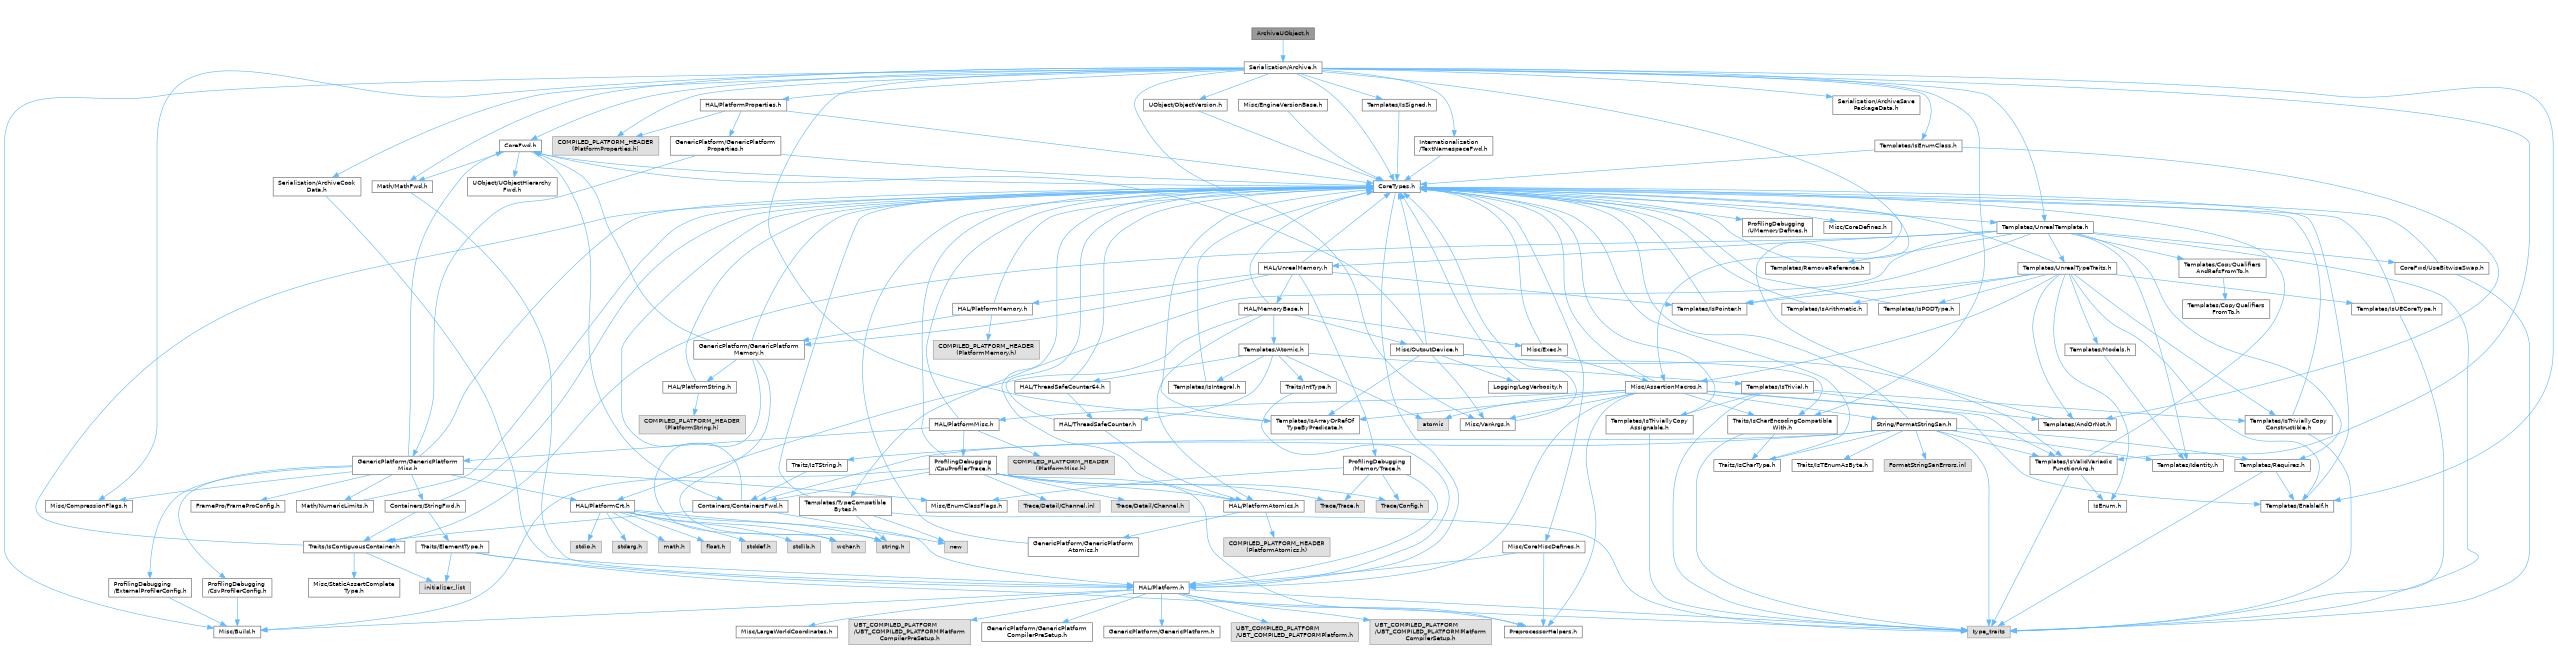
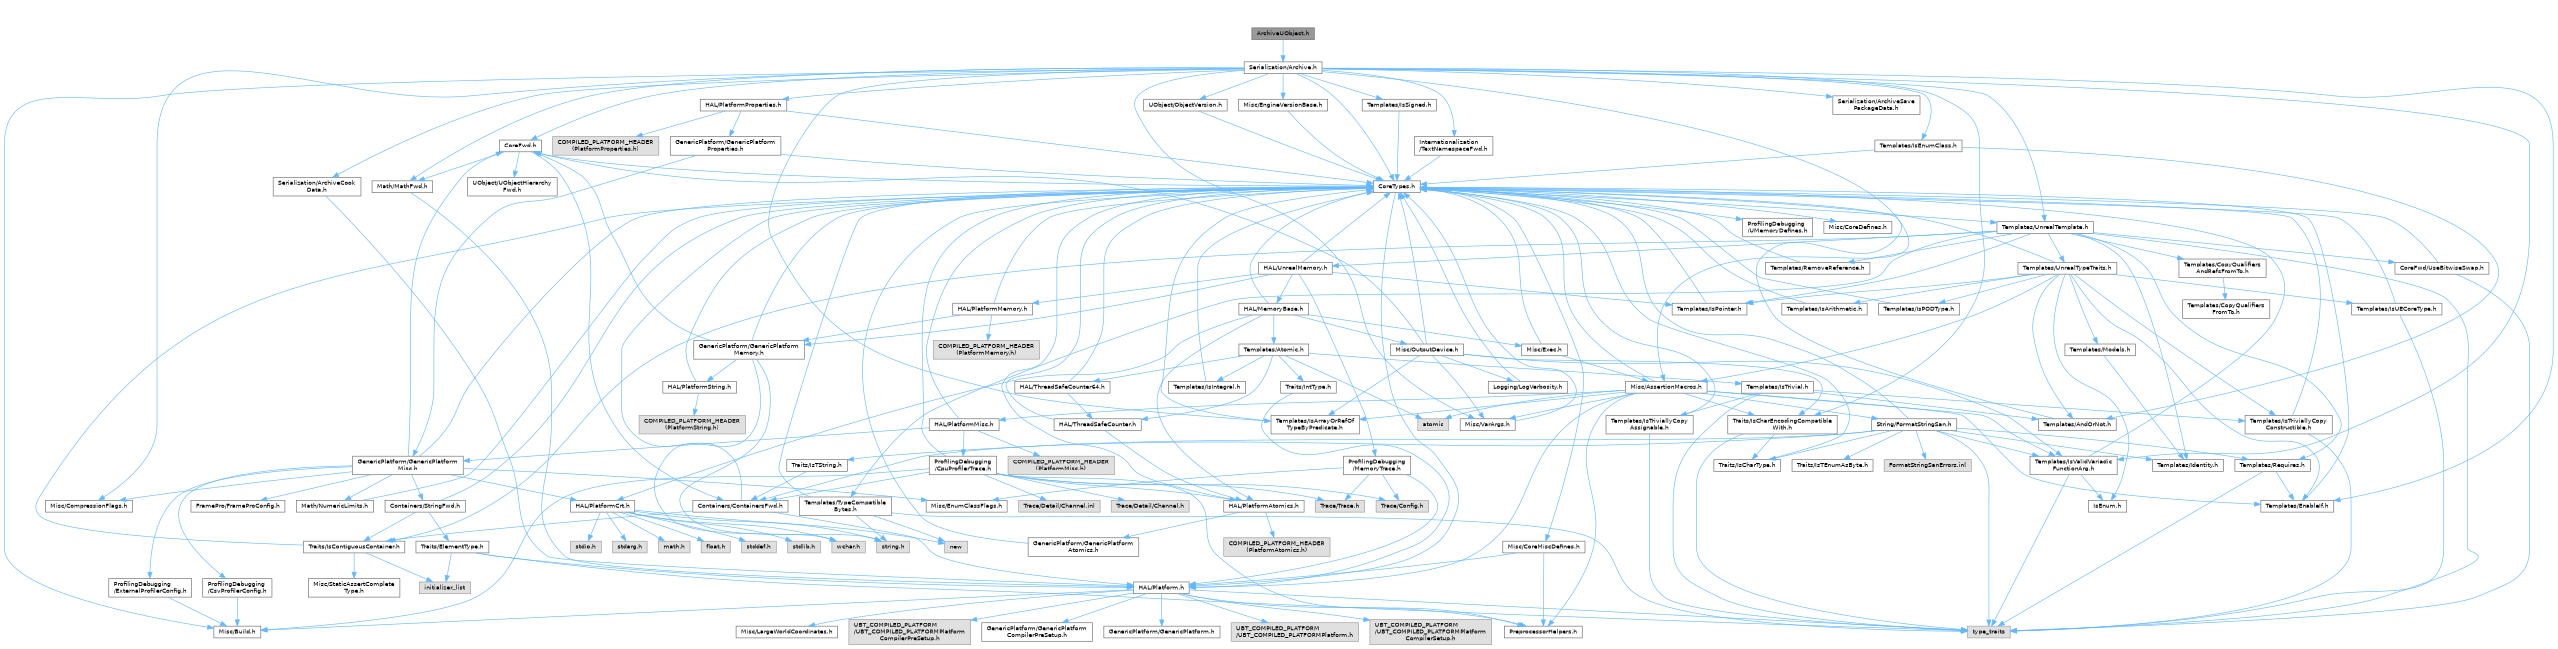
edge "Serialization/Archive.h" -> "COMPILED_PLATFORM_HEADER (PlatformProperties.h)": now "Serialization/Archive.h" -> "Misc/EngineVersionBase.h"
